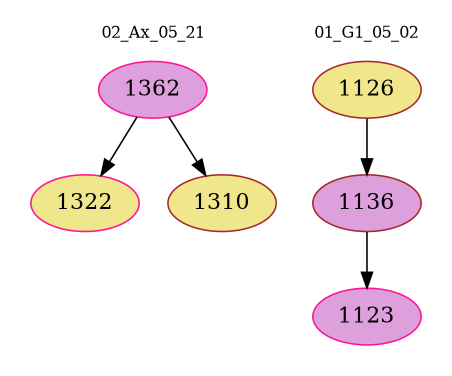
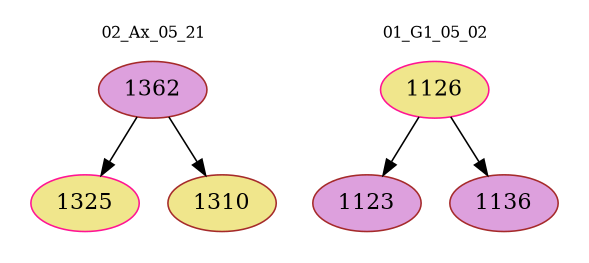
node "1362": color deeppink -> brown
node "1126": color brown -> deeppink
node "1322": label "1322" -> "1325"
edge "1136" -> "1123": now "1126" -> "1123"
node "1123": color deeppink -> brown
